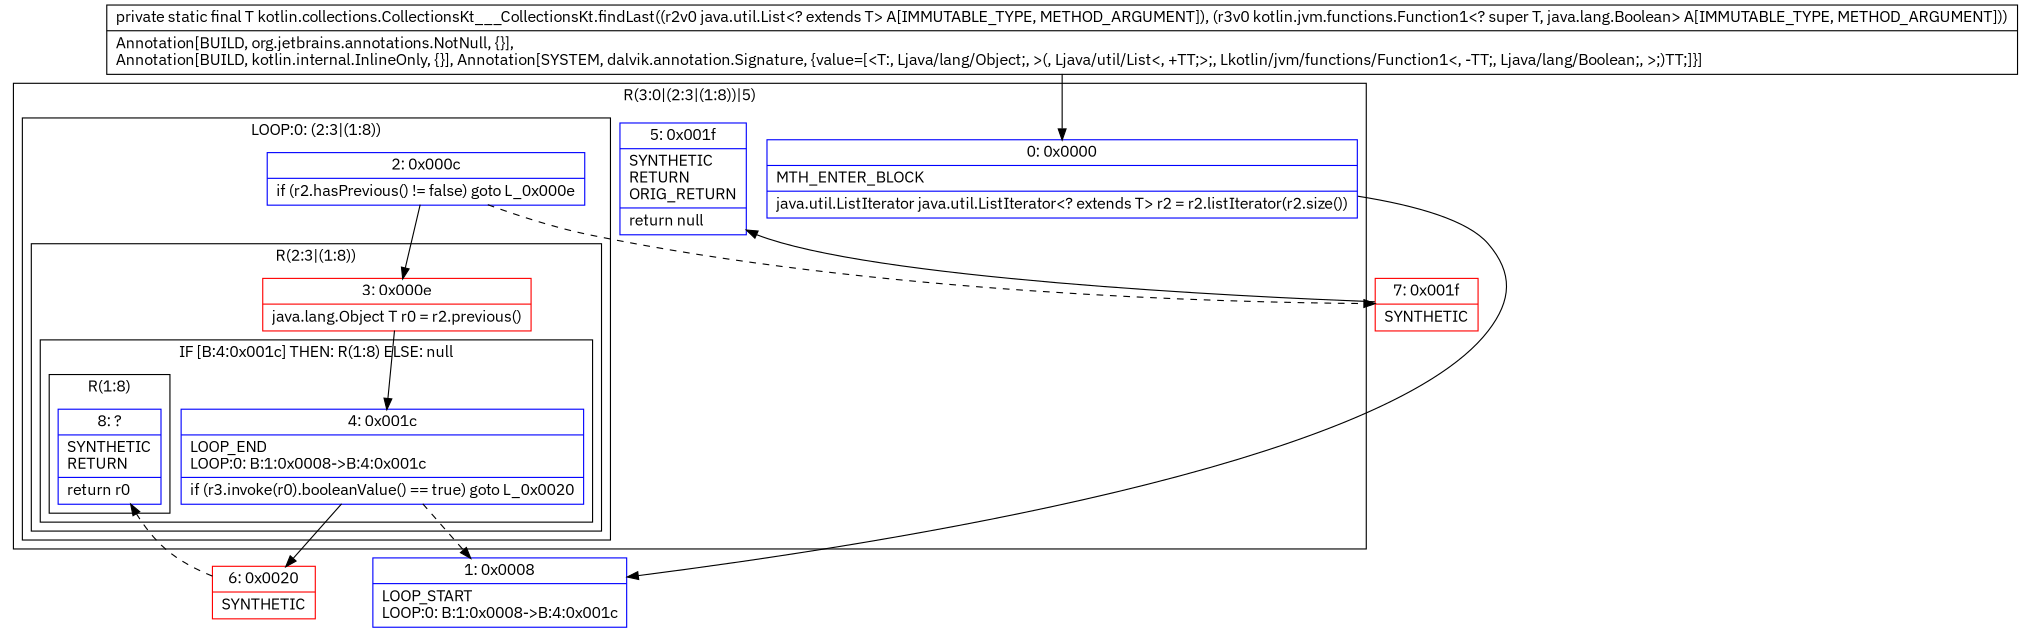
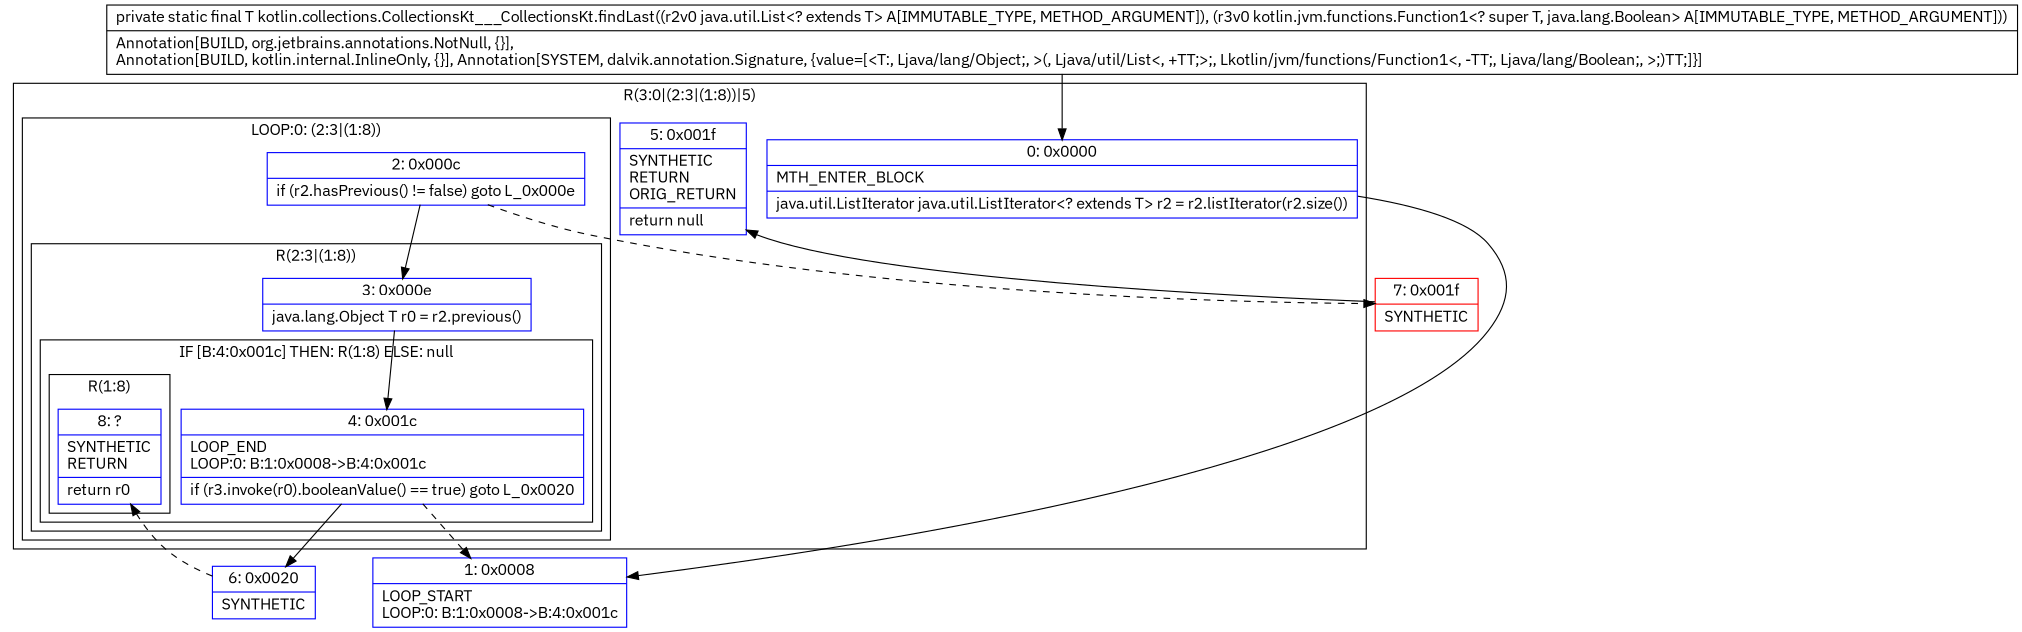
node "3: 0x000e": color red -> blue
node "6: 0x0020": color red -> blue
